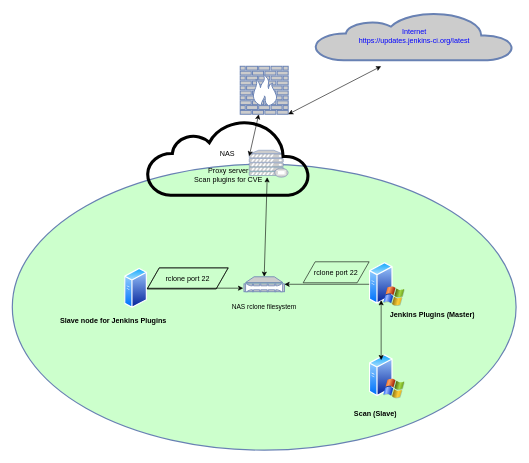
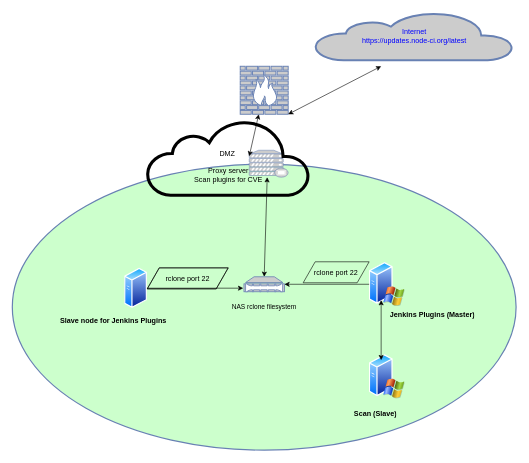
node "Internet https://updates.jenkins-ci.org/latest": label "Internet https://updates.jenkins-ci.org/latest" -> "Internet https://updates.node-ci.org/latest"
node "NAS Proxy server Scan plugins for CVE": label "NAS Proxy server Scan plugins for CVE" -> "DMZ Proxy server Scan plugins for CVE"
